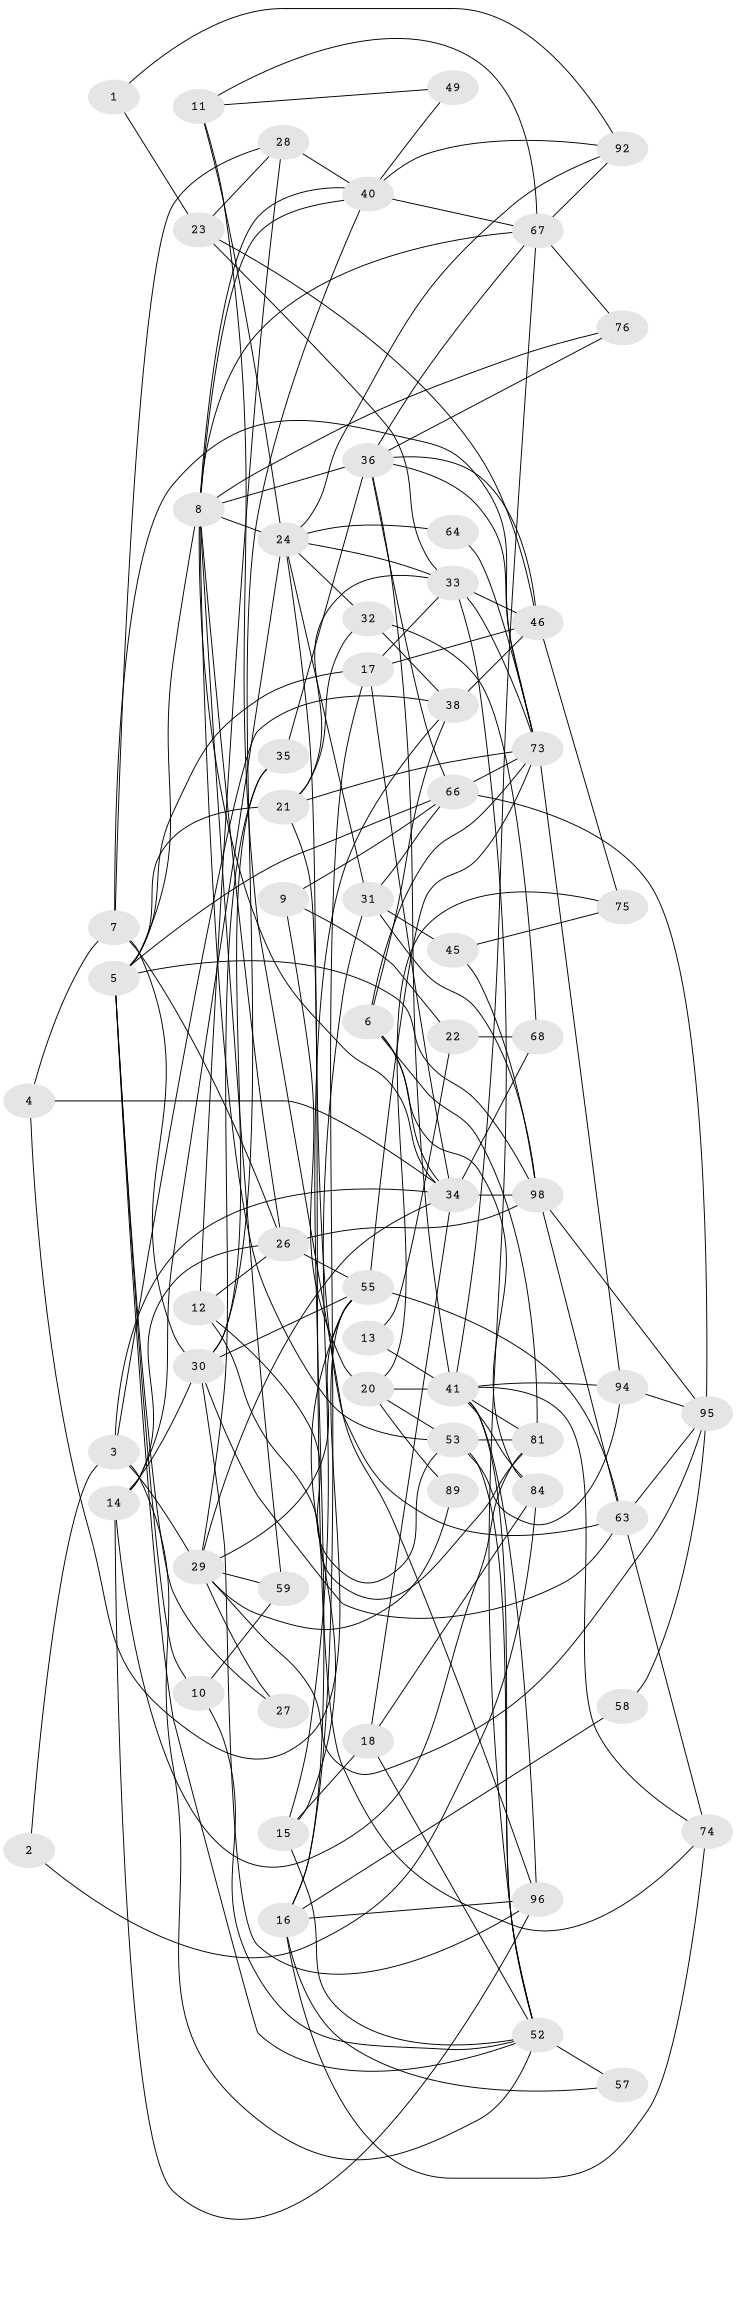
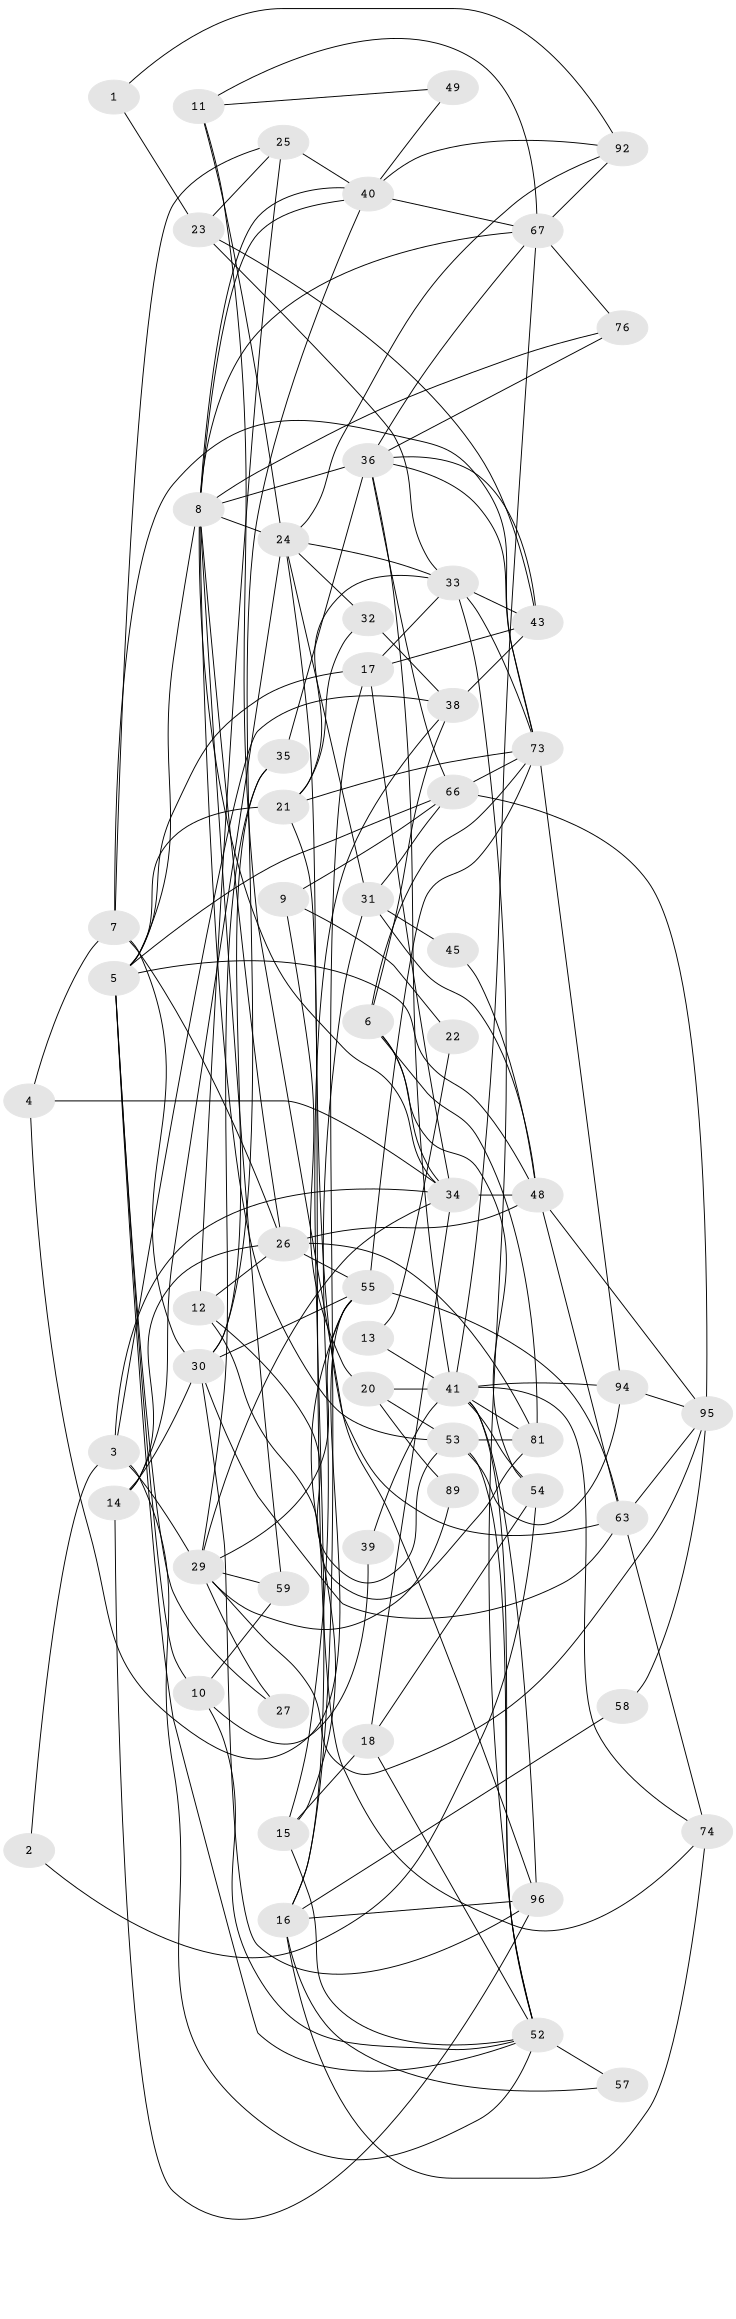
node "28": label "28" -> "25"
node "64": removed
node "46": label "46" -> "43"
node "75": removed
node "68": removed
node "98": label "98" -> "48"
node "84": label "84" -> "54"
node "39": added
edge "81" -- "14": now "81" -- "26"
